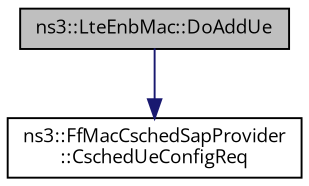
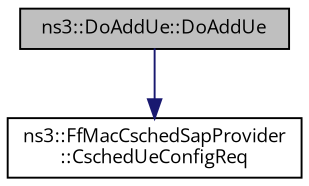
node "ns3::LteEnbMac::DoAddUe": label "ns3::LteEnbMac::DoAddUe" -> "ns3::DoAddUe::DoAddUe"
